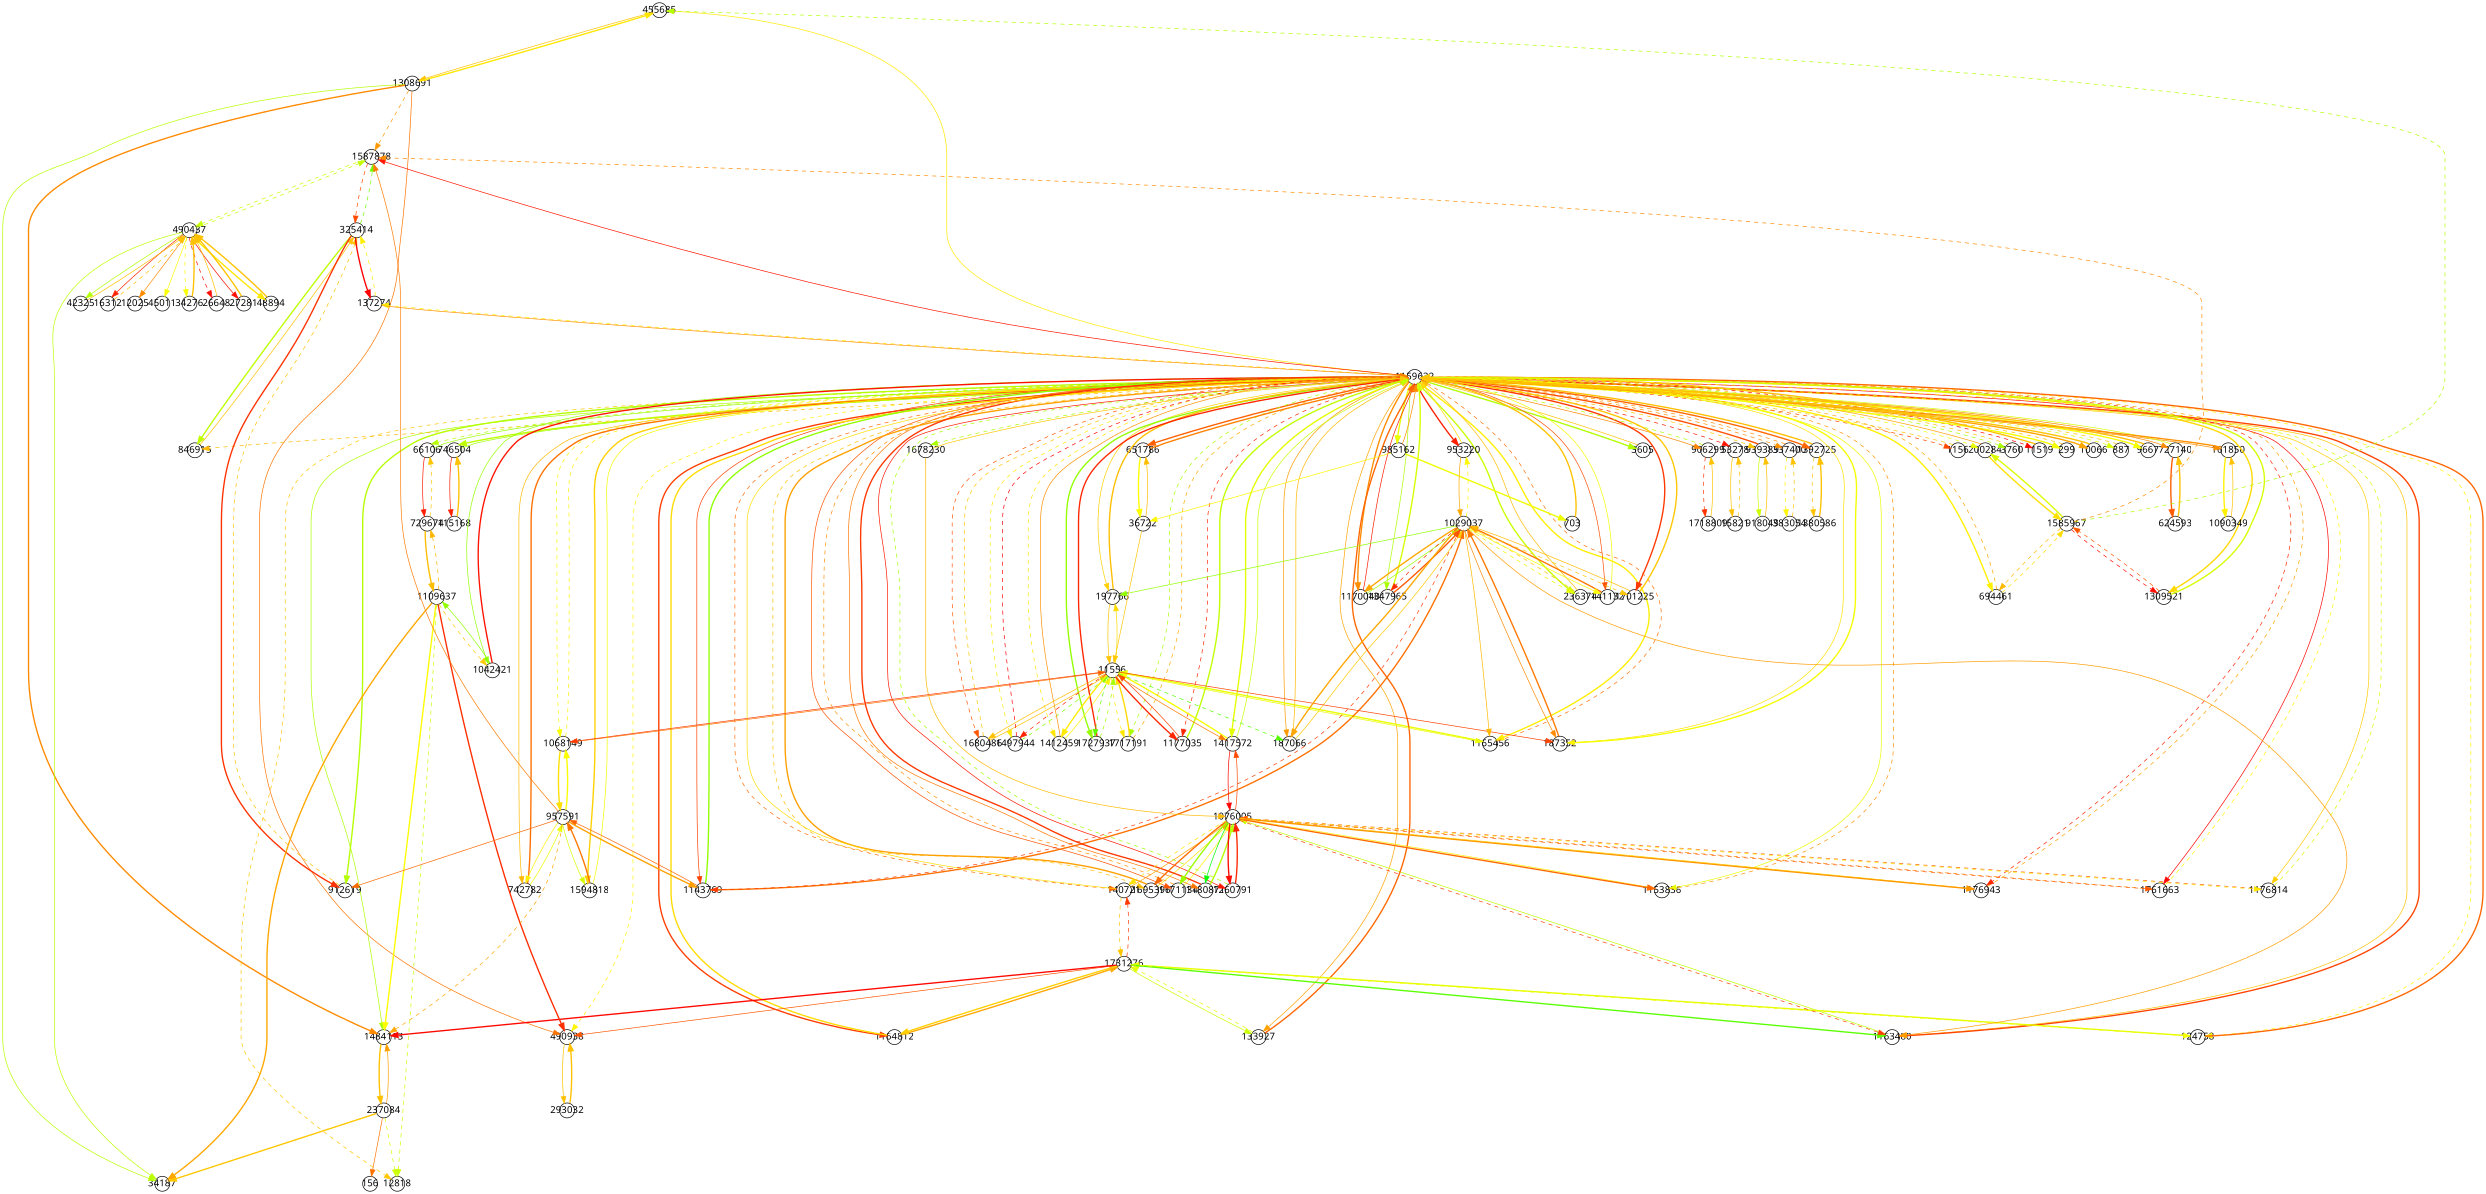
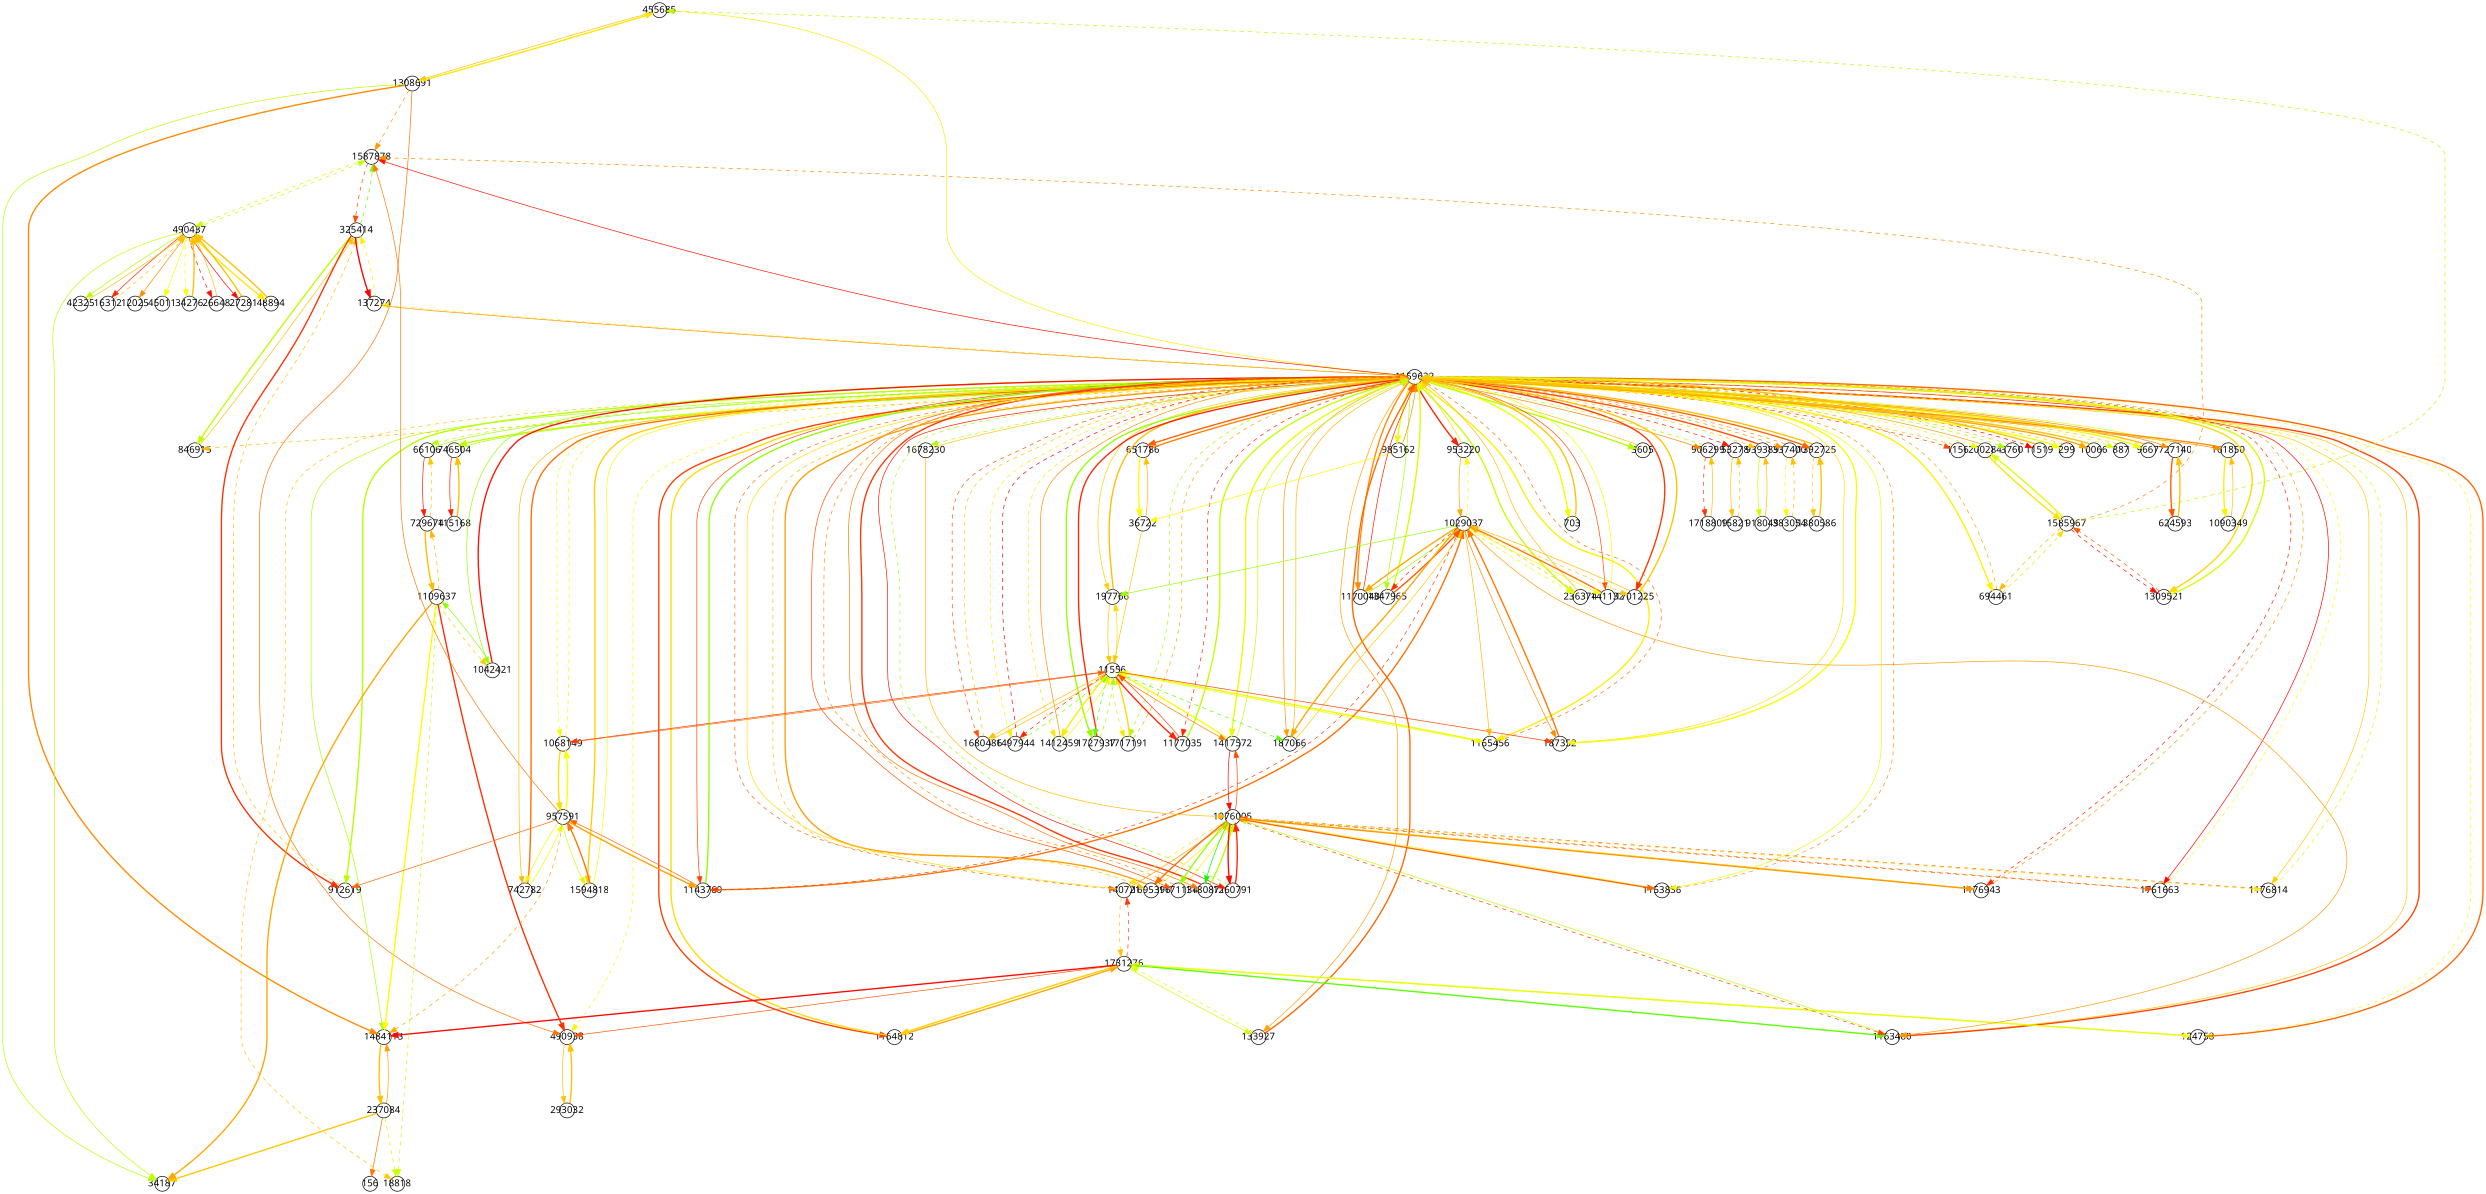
edge "985162" -> "703": now "1159632" -> "703"
node "12818": label "12818" -> "18818"
